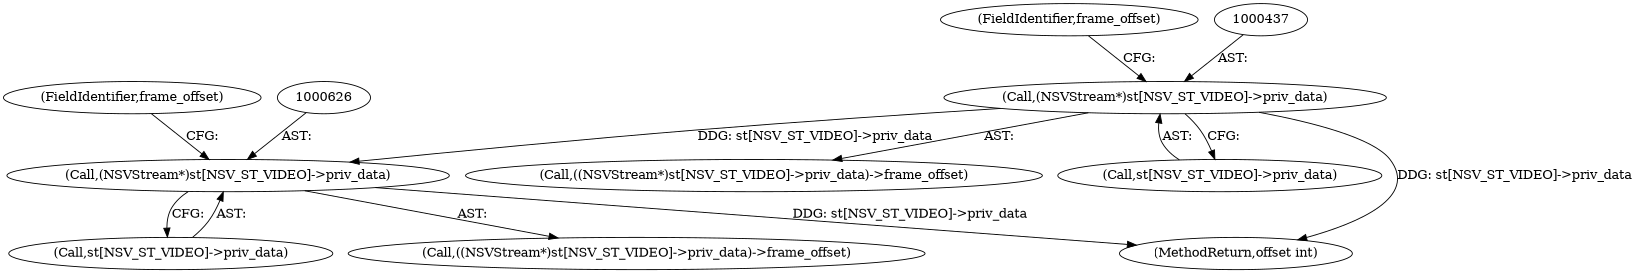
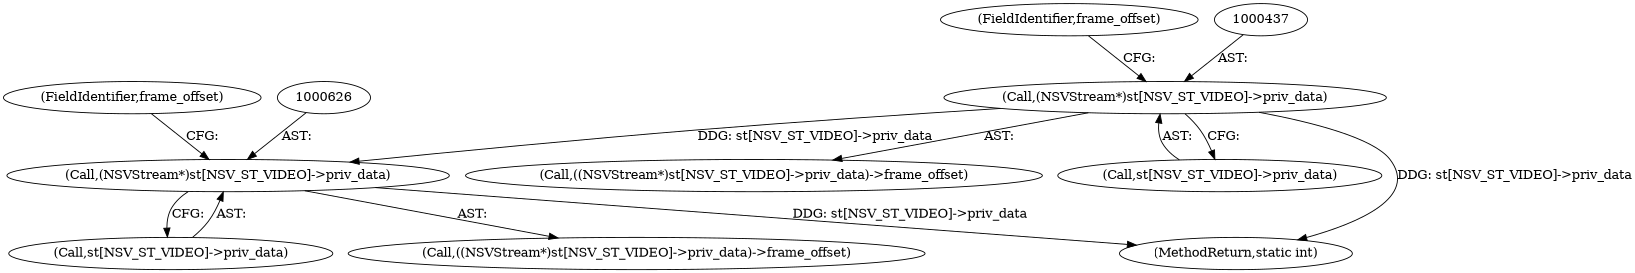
node "(MethodReturn,offset int)": label "(MethodReturn,offset int)" -> "(MethodReturn,static int)"
